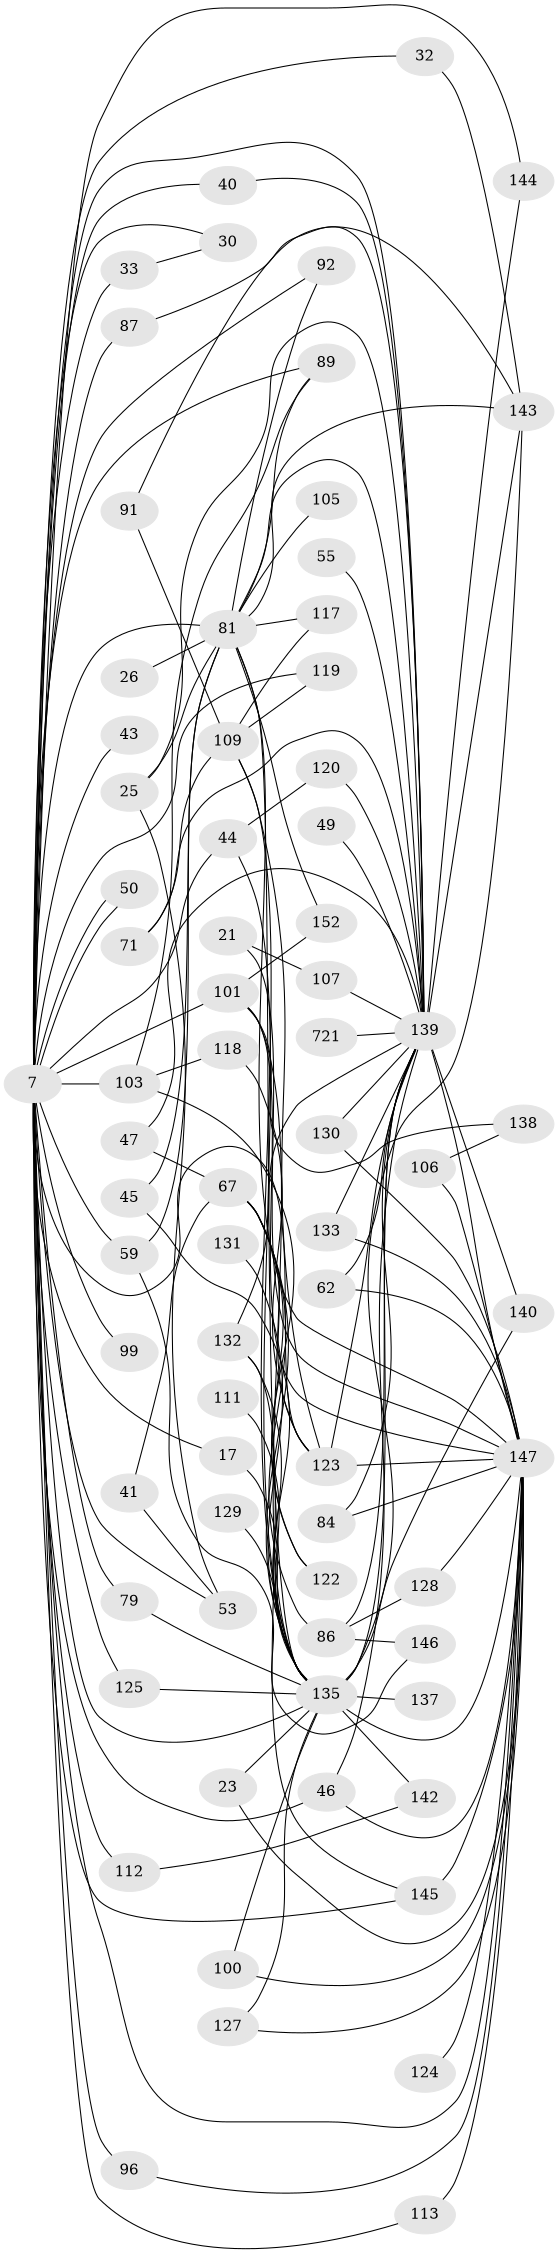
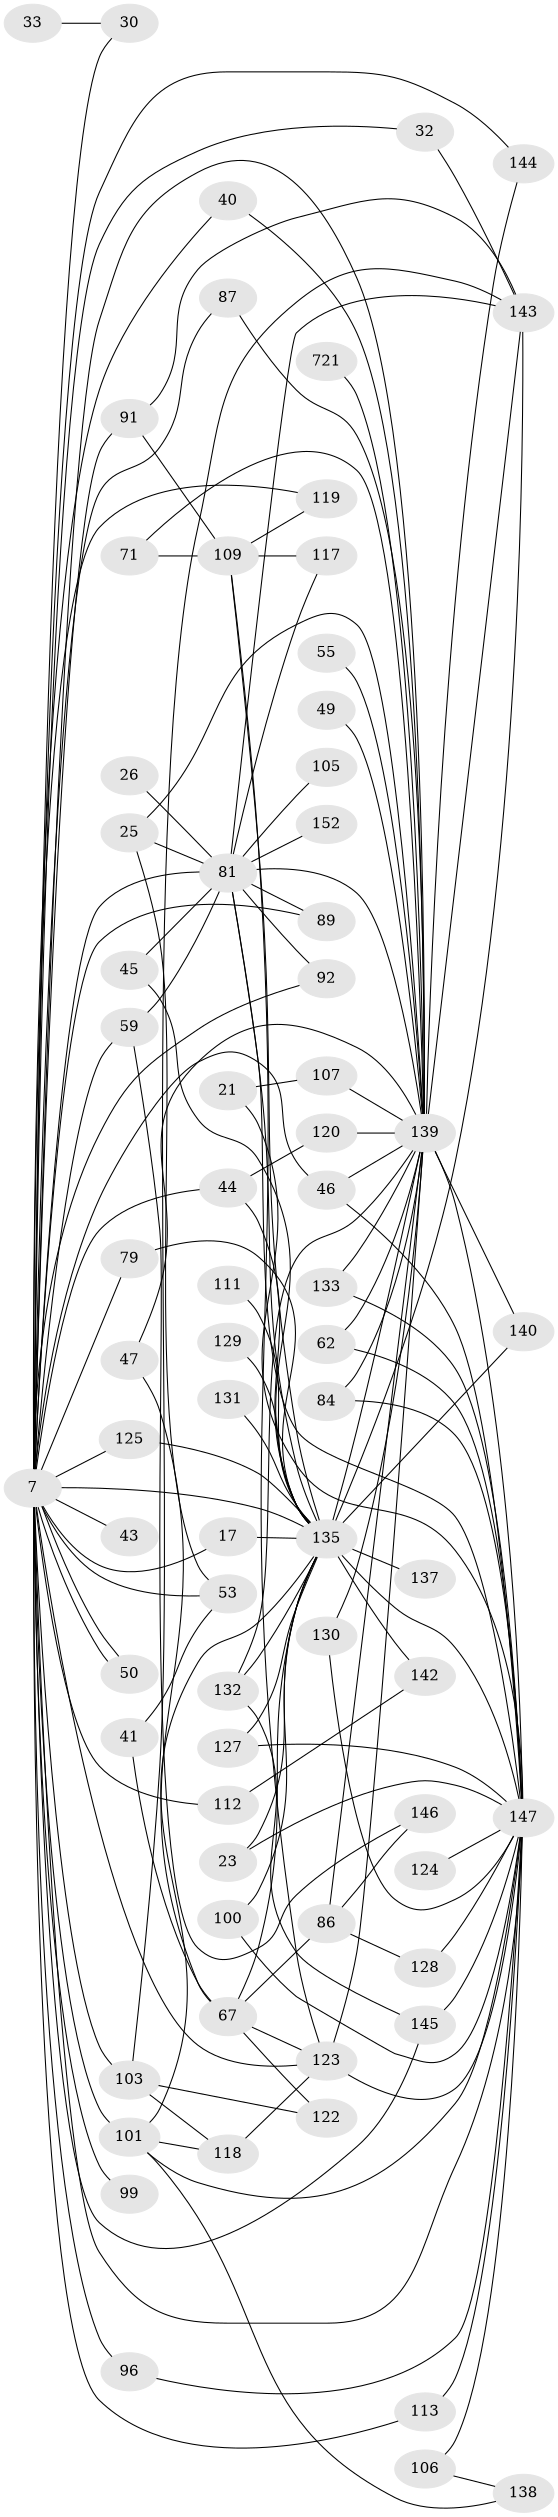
edge "33" -- "7": now "91" -- "7"
edge "89" -- "103": now "143" -- "103"
edge "152" -- "101": now "118" -- "101"
